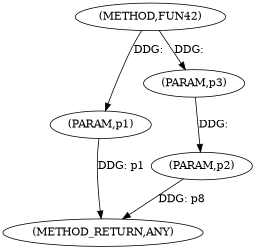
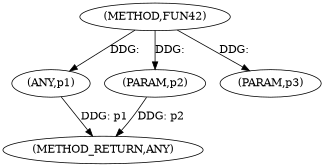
edge "(PARAM,p3)" -> "(PARAM,p2)": now "(METHOD,FUN42)" -> "(PARAM,p2)"
node "(PARAM,p1)": label "(PARAM,p1)" -> "(ANY,p1)"
edge "(PARAM,p2)" -> "(METHOD_RETURN,ANY)": label "DDG: p8" -> "DDG: p2"
